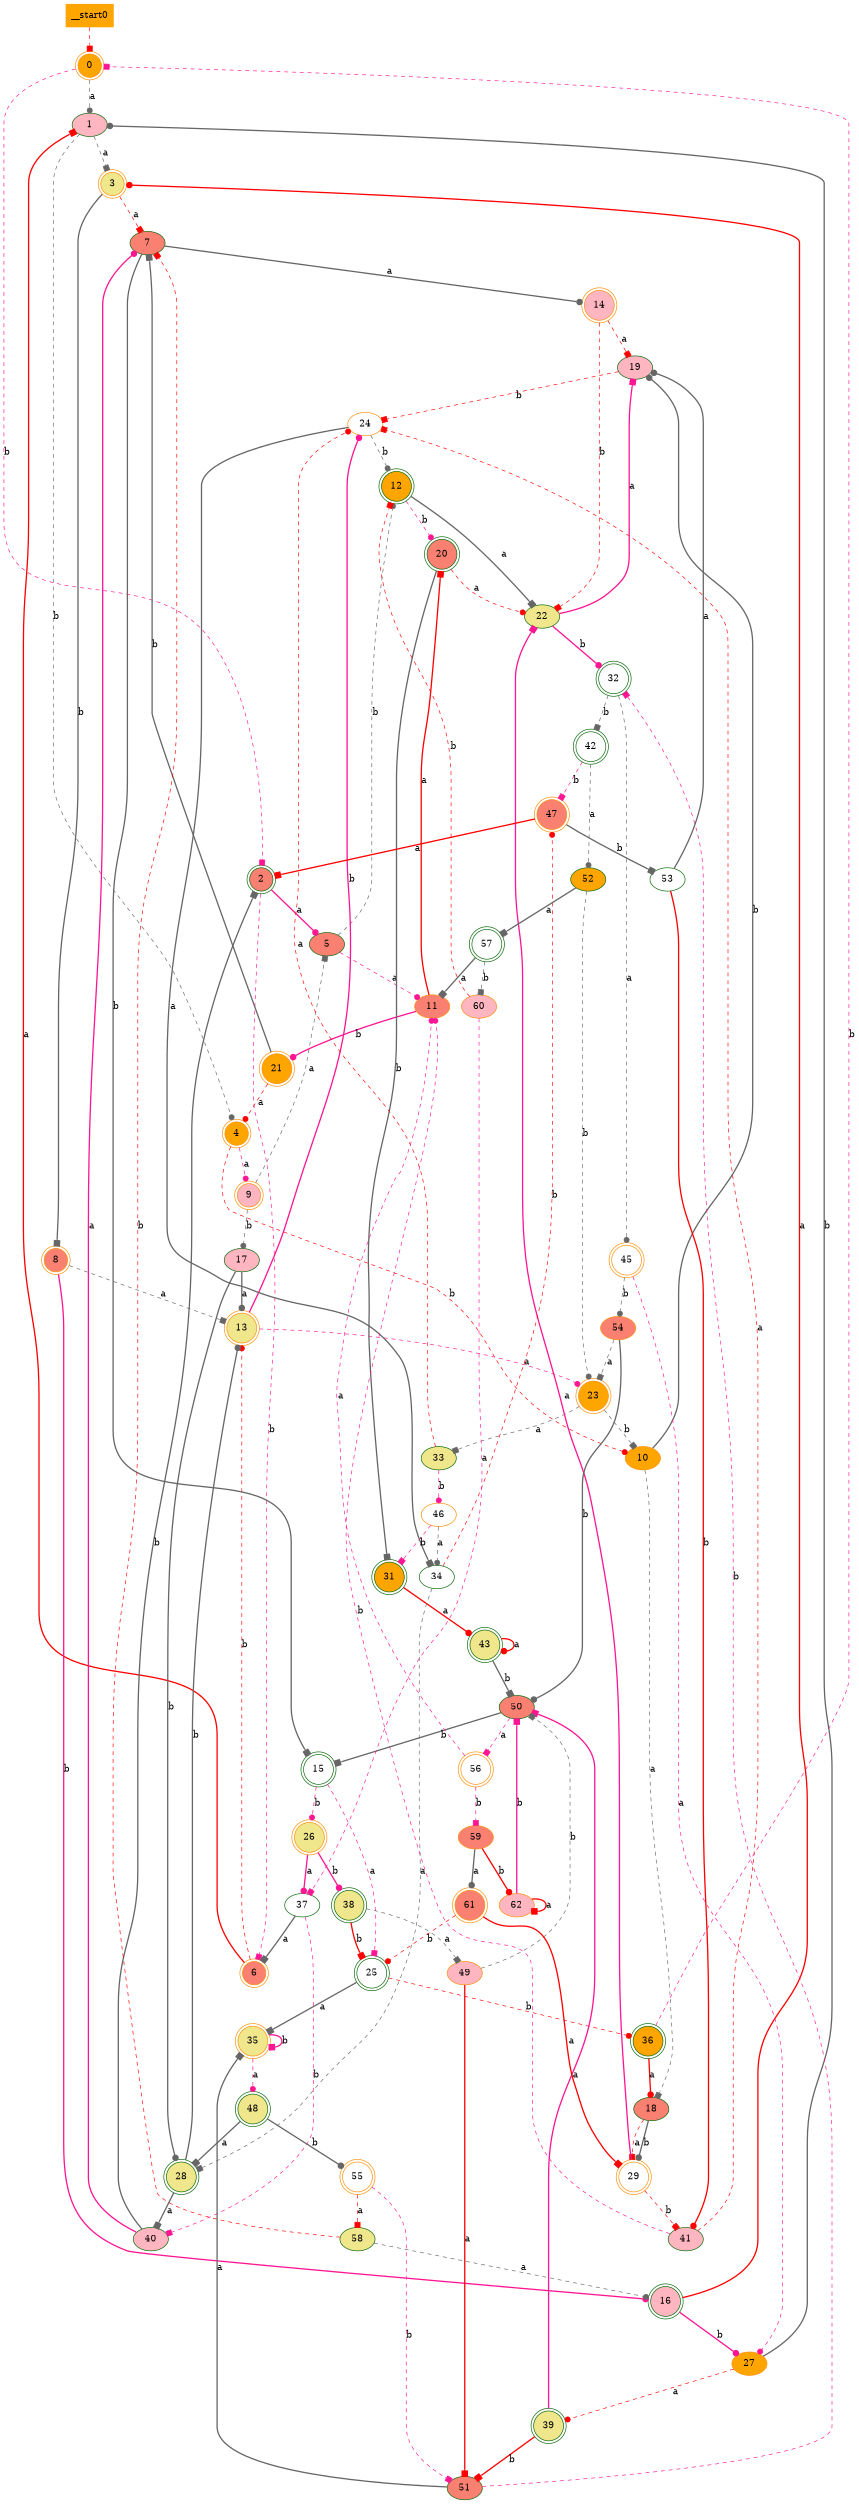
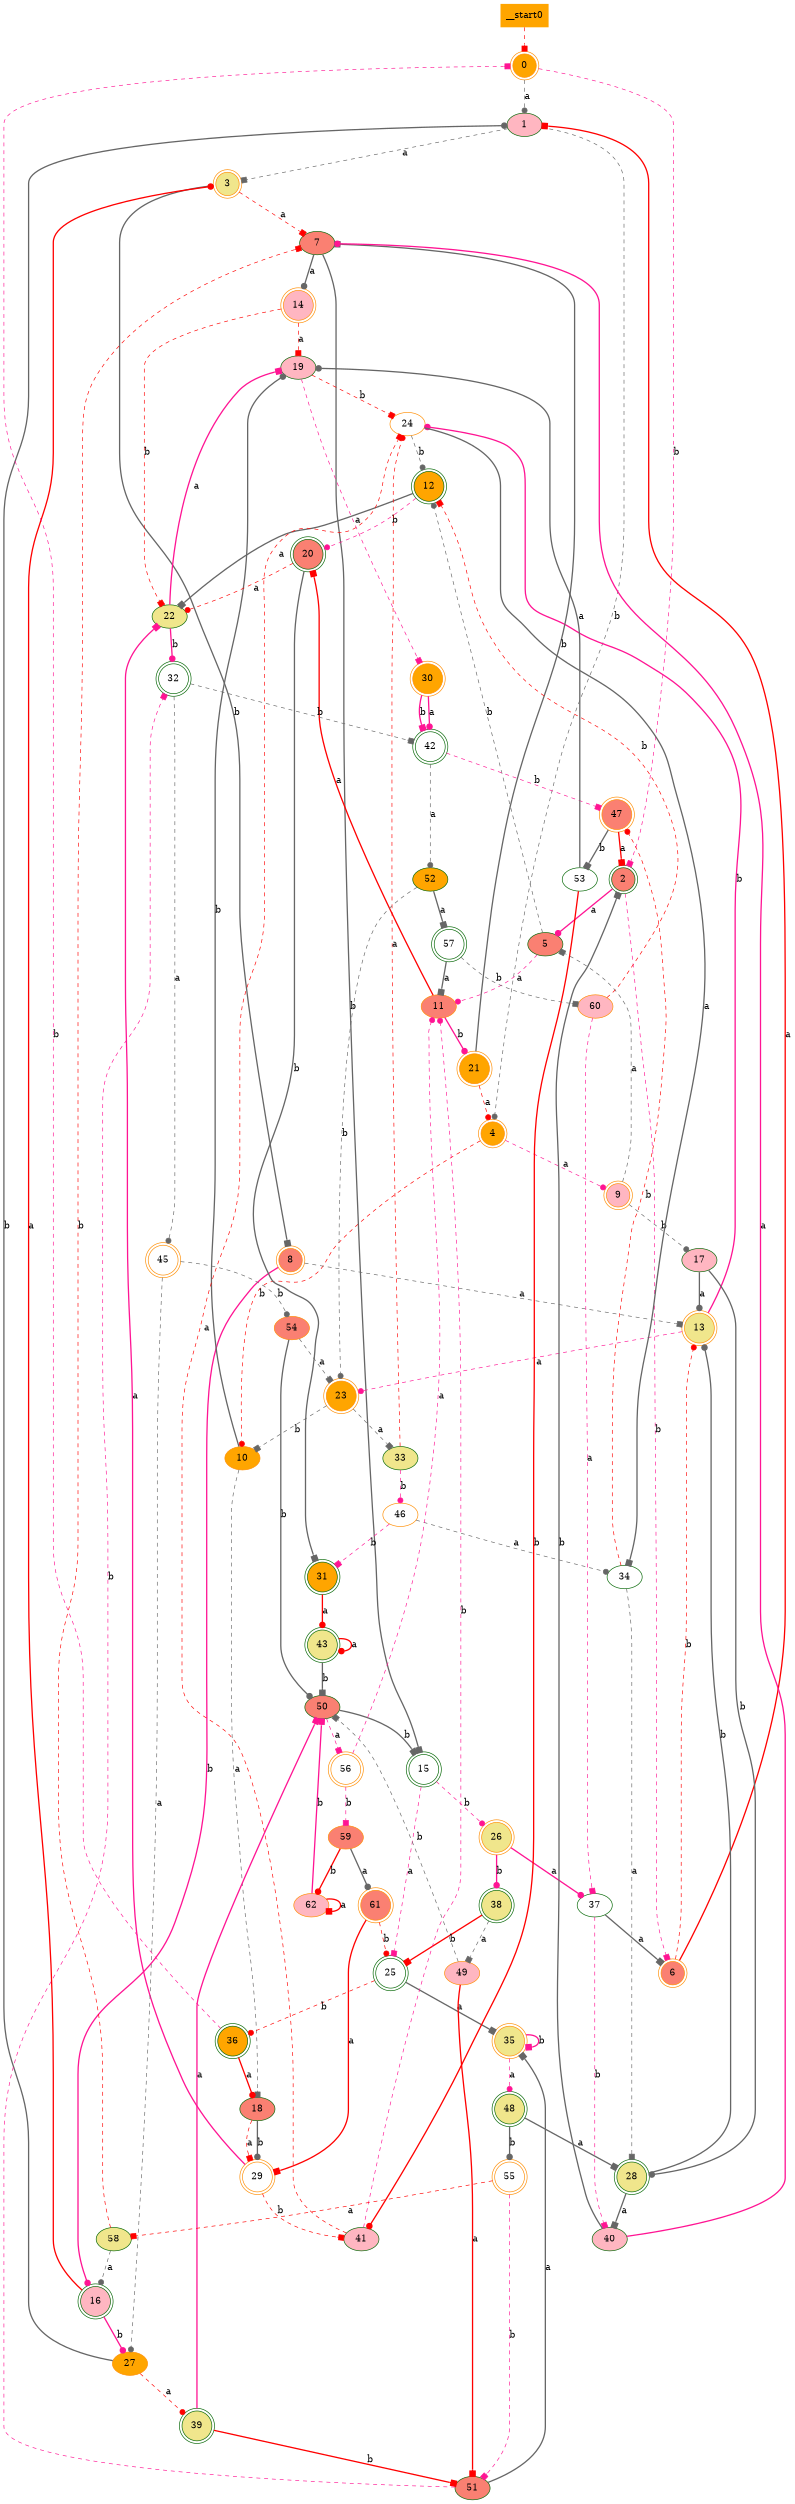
node "30": added
edge "45" -> "27": color deeppink -> gray40
